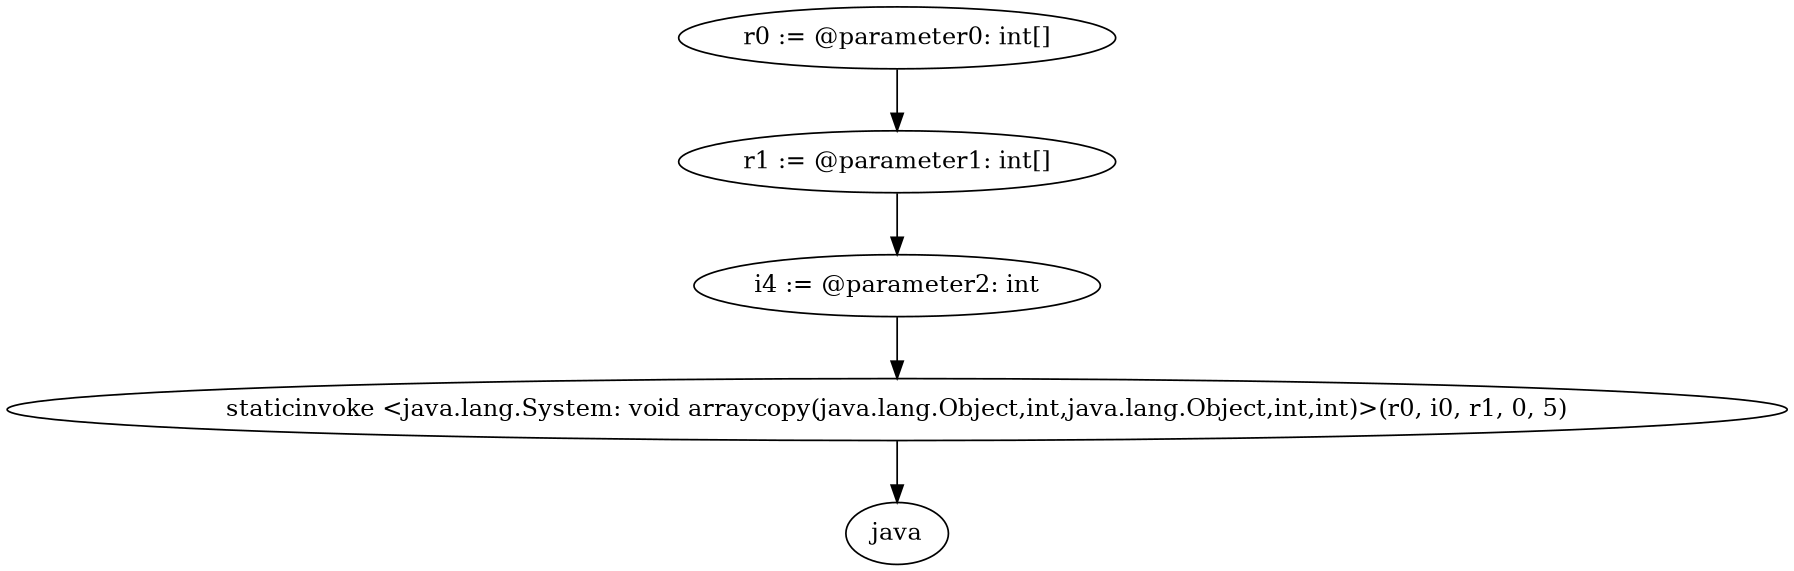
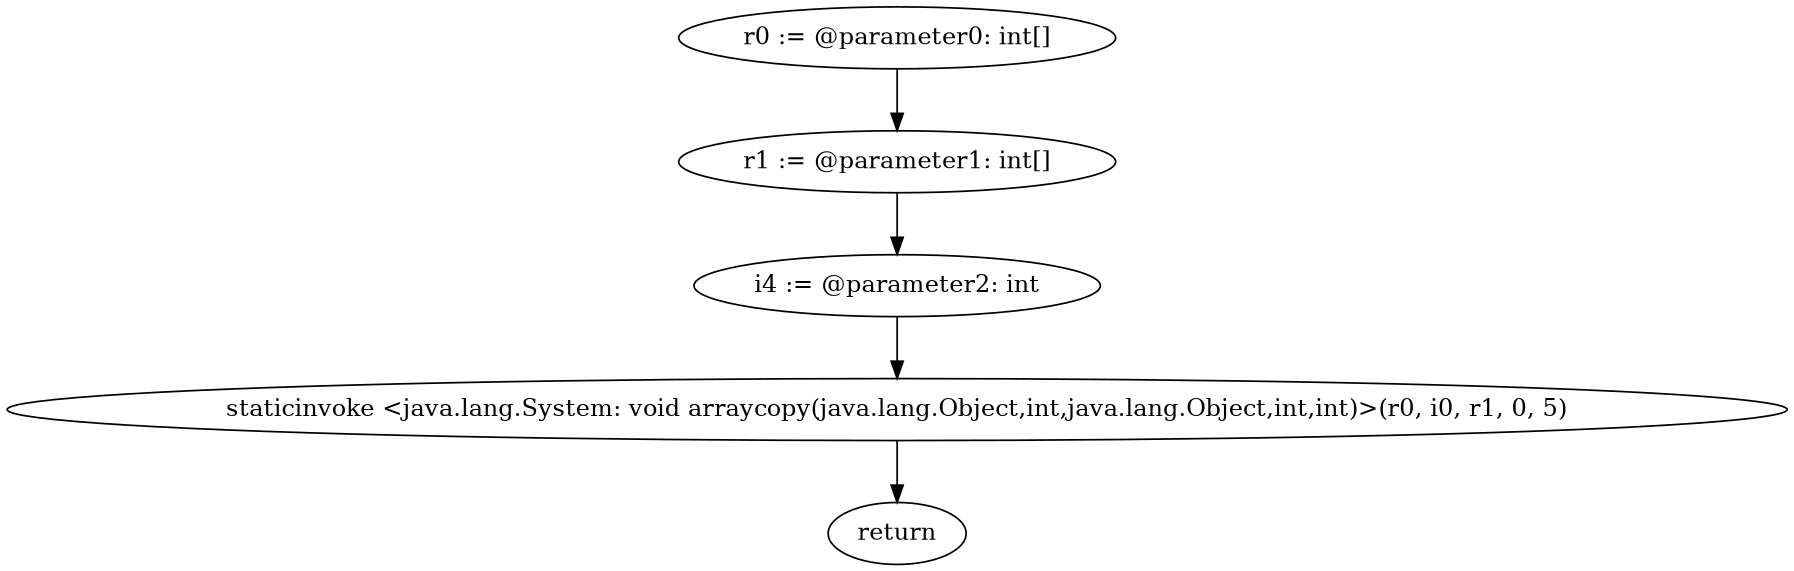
node "java": label "java" -> "return"
